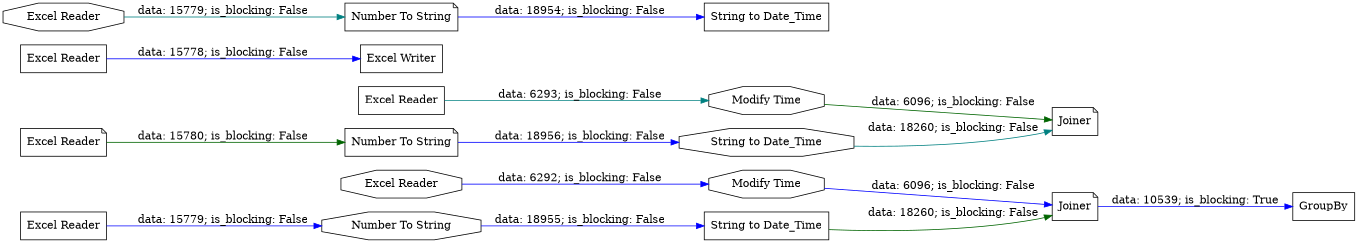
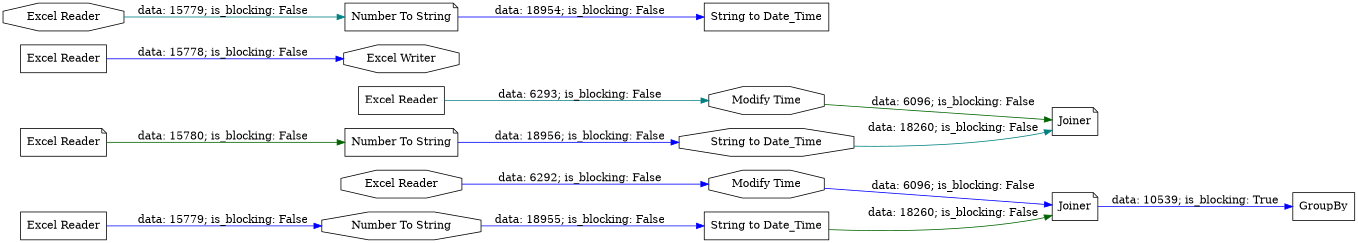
node "Excel Writer": shape box -> octagon
